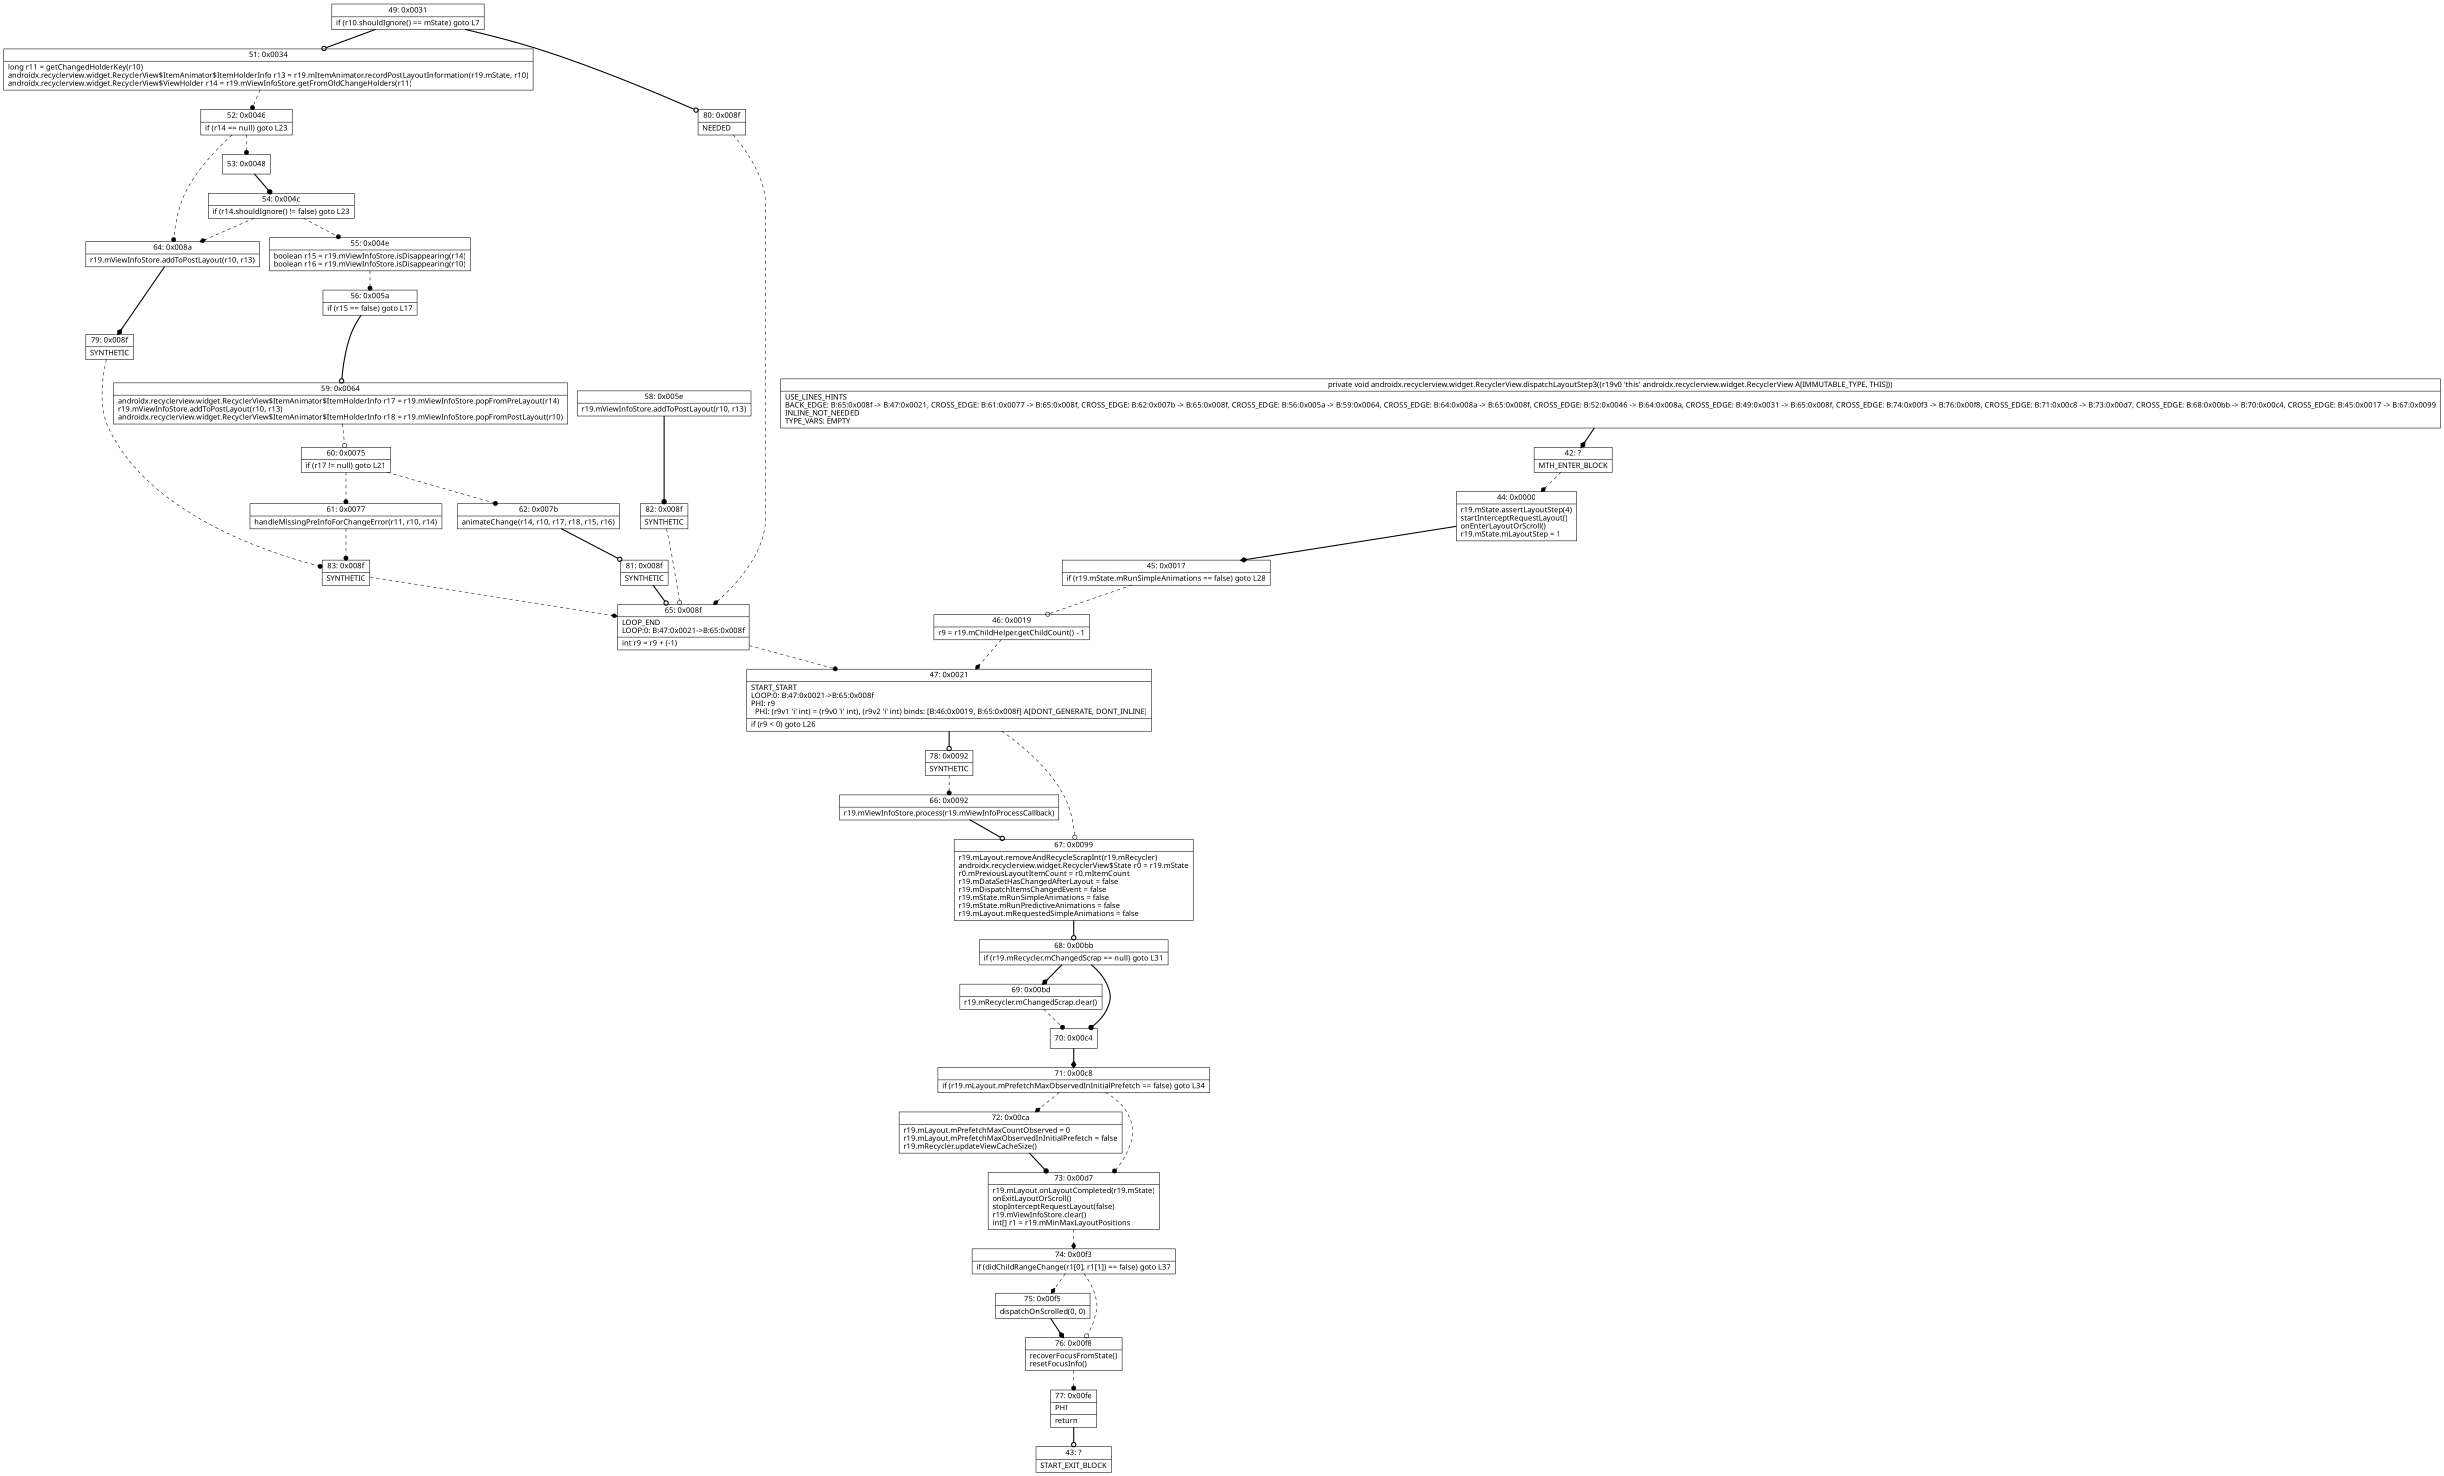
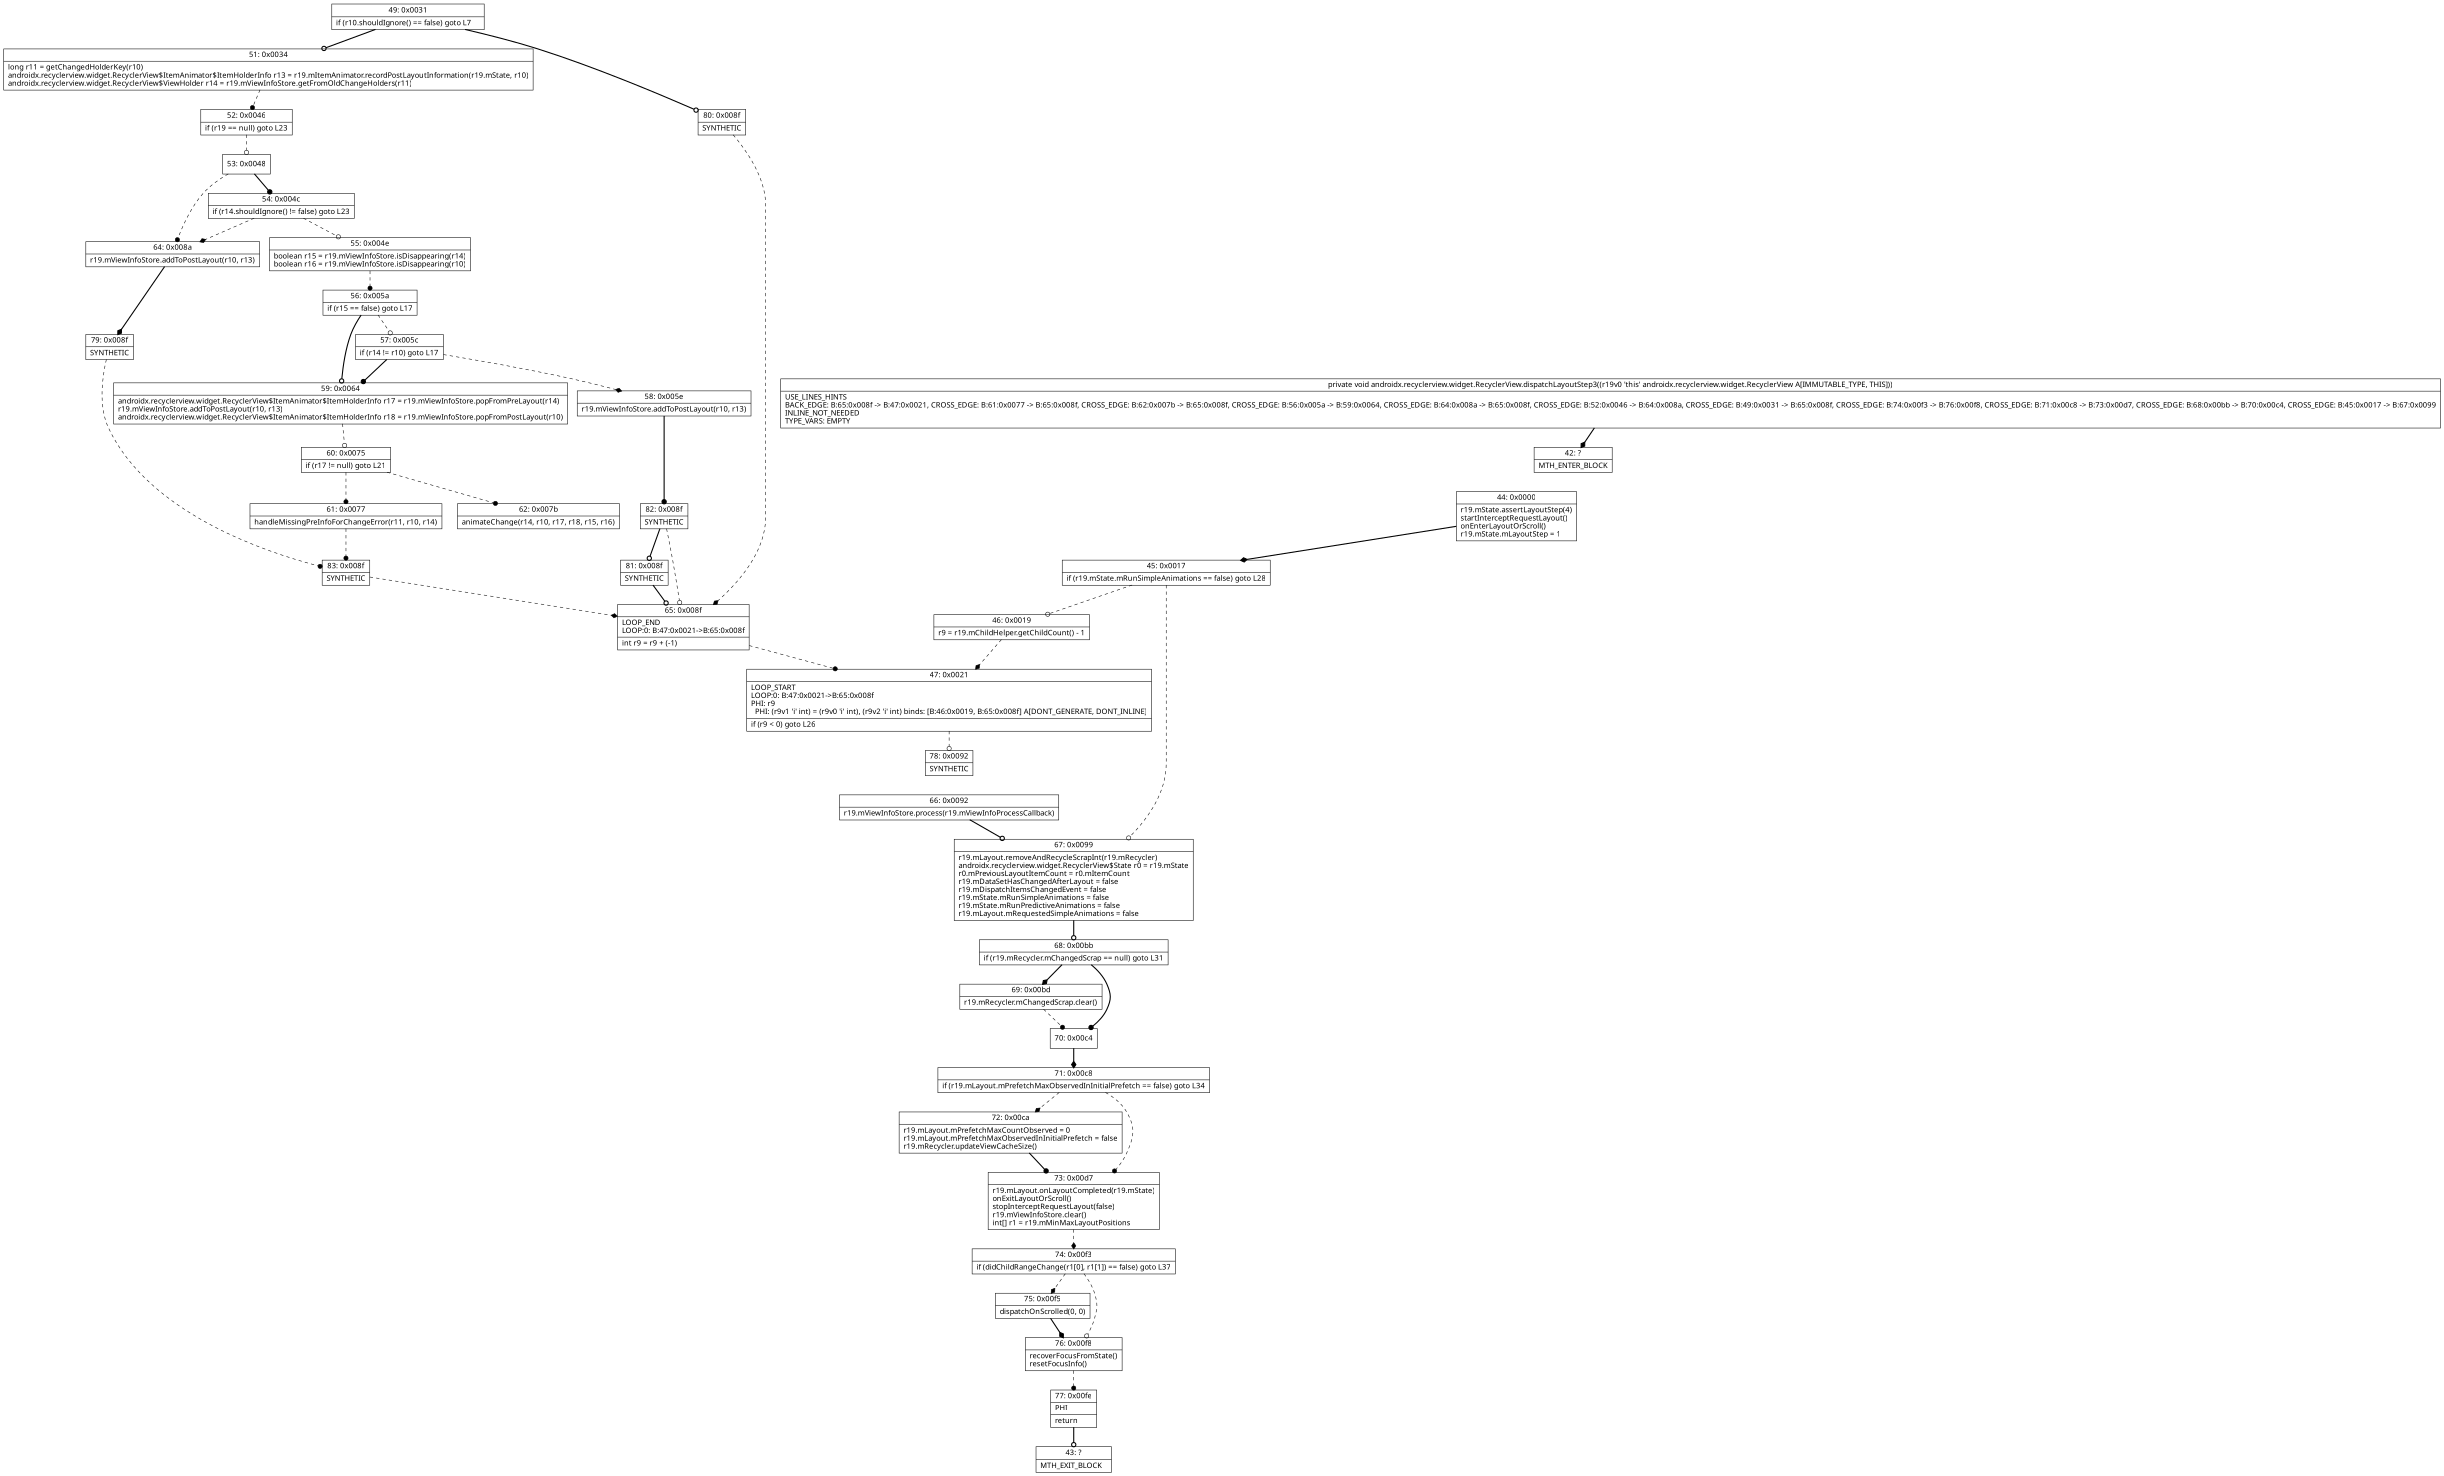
node "49: 0x0031": text "if (r10.shouldIgnore() == mState) goto L7" -> "if (r10.shouldIgnore() == false) goto L7"
node "52: 0x0046": text "if (r14 == null) goto L23" -> "if (r19 == null) goto L23"
node "80: 0x008f": text "NEEDED" -> "SYNTHETIC"
edge "52: 0x0046" -> "53: 0x0048": arrowhead dot -> odot
edge "52: 0x0046" -> "64: 0x008a": now "53: 0x0048" -> "64: 0x008a"
edge "54: 0x004c" -> "55: 0x004e": arrowhead dot -> odot
node "57: 0x005c": added
edge "42: ?" -> "44: 0x0000": removed
edge "62: 0x007b" -> "81: 0x008f": now "82: 0x008f" -> "81: 0x008f"
node "47: 0x0021": text "START_START" -> "LOOP_START"
edge "47: 0x0021" -> "78: 0x0092": style bold -> dashed
edge "47: 0x0021" -> "67: 0x0099": now "45: 0x0017" -> "67: 0x0099"
edge "78: 0x0092" -> "66: 0x0092": removed
node "43: ?": text "START_EXIT_BLOCK" -> "MTH_EXIT_BLOCK"
